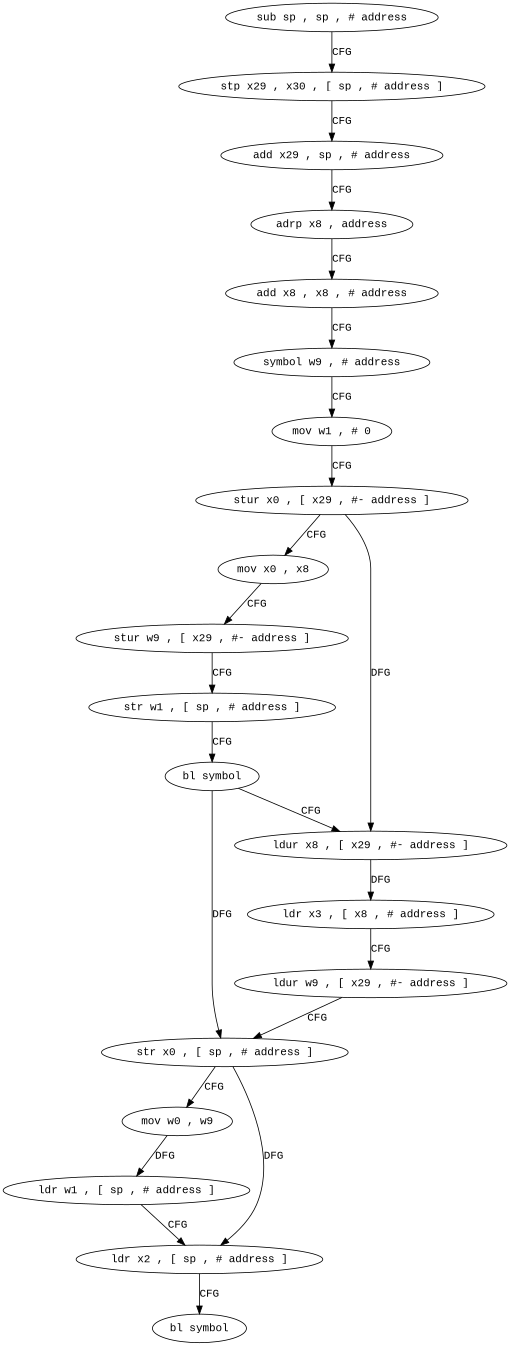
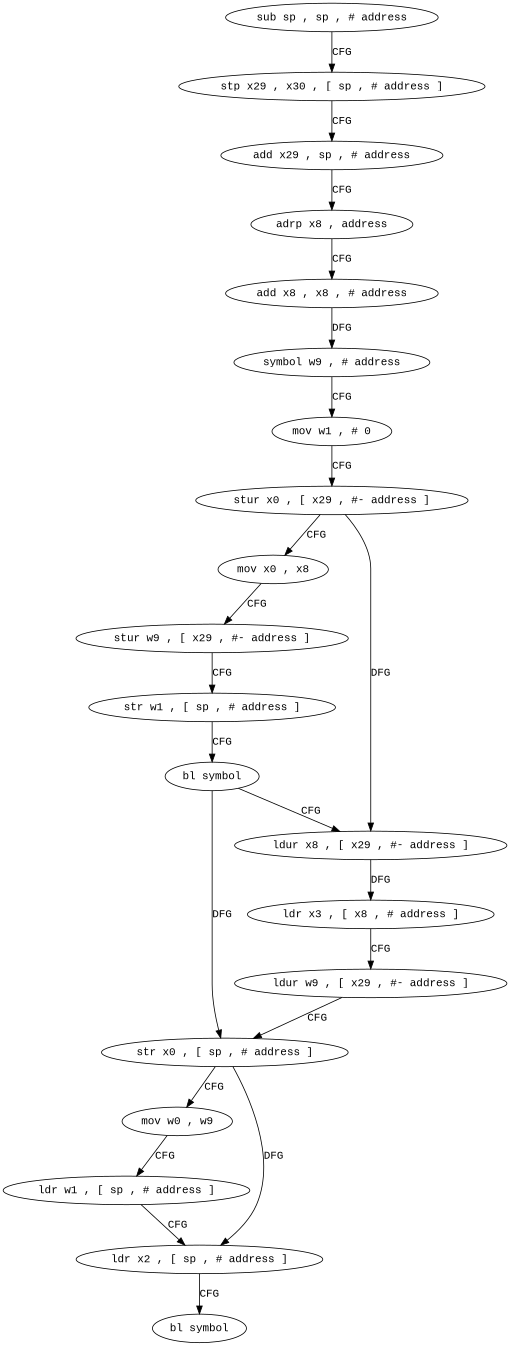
edge "add x8 , x8 , # address" -> "symbol w9 , # address": label "CFG" -> "DFG"
edge "mov w0 , w9" -> "ldr w1 , [ sp , # address ]": label "DFG" -> "CFG"
